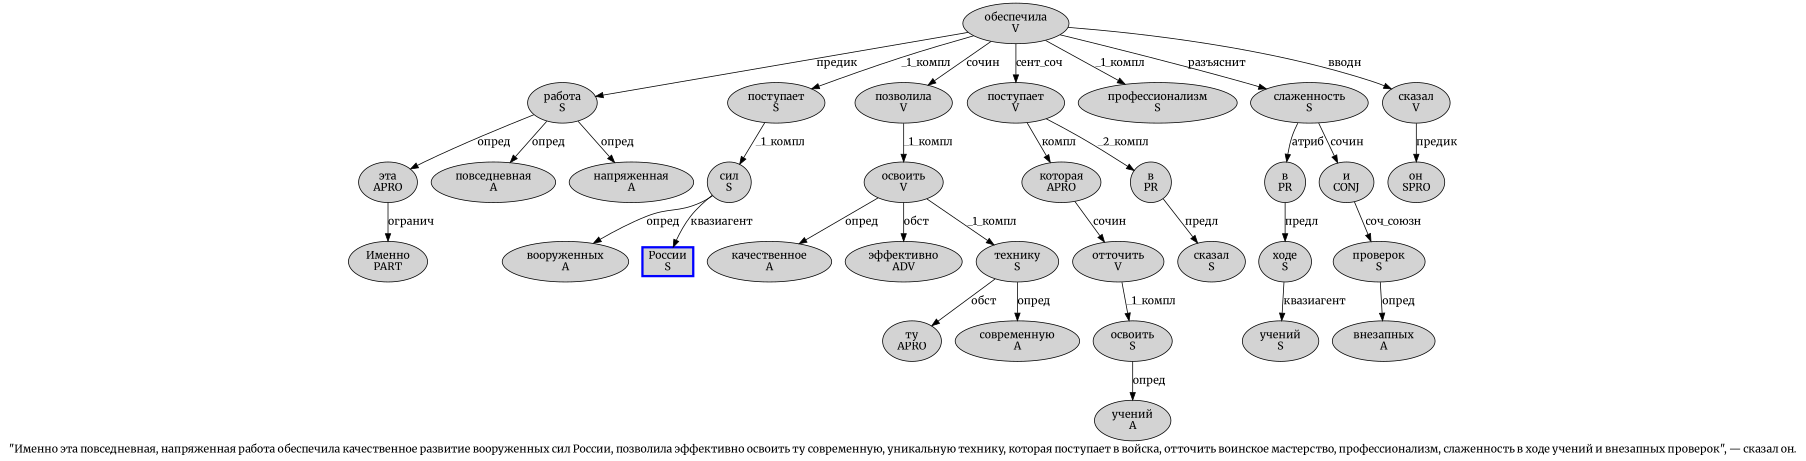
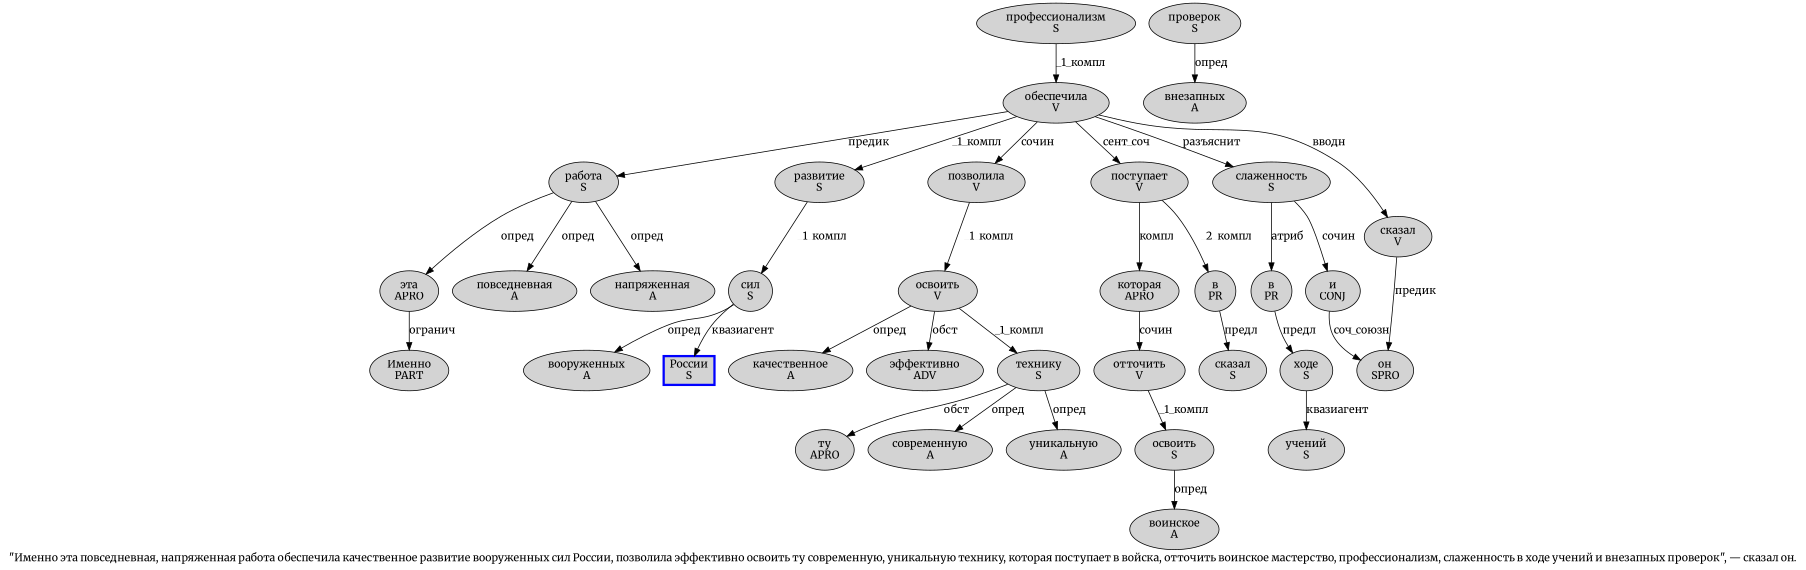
edge "обеспечила V" -> "профессионализм S": reversed
node "поступает S": label "поступает S" -> "развитие S"
edge "и CONJ" -> "проверок S": now "и CONJ" -> "он SPRO"
node "учений A": label "учений A" -> "воинское A"
node "уникальную A": added
